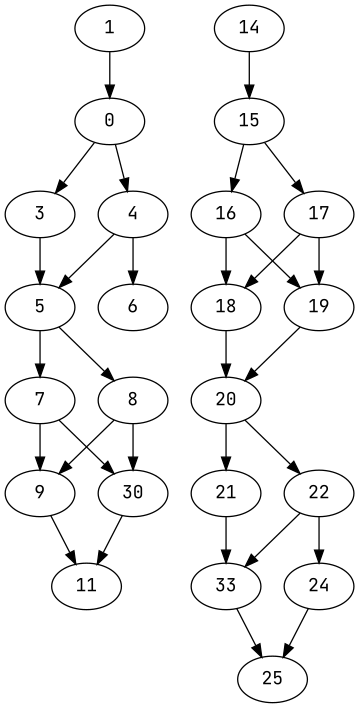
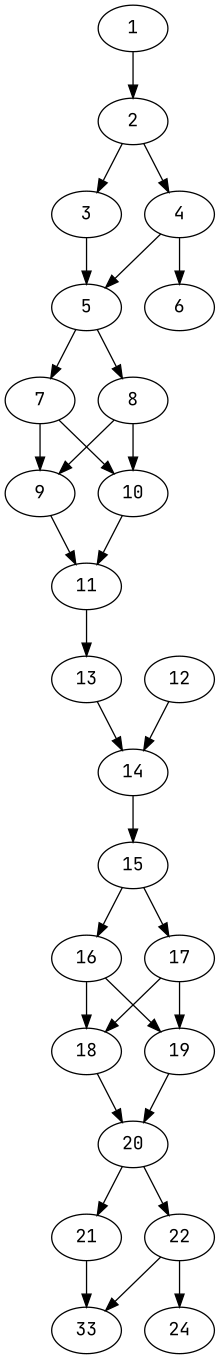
node "0": label "0" -> "2"
node "30": label "30" -> "10"
node "13": added
node "12": added
node "25": removed
